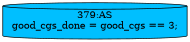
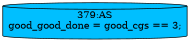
node "379:AS good_cgs_done = good_cgs == 3;": label "379:AS good_cgs_done = good_cgs == 3;" -> "379:AS good_good_done = good_cgs == 3;"
